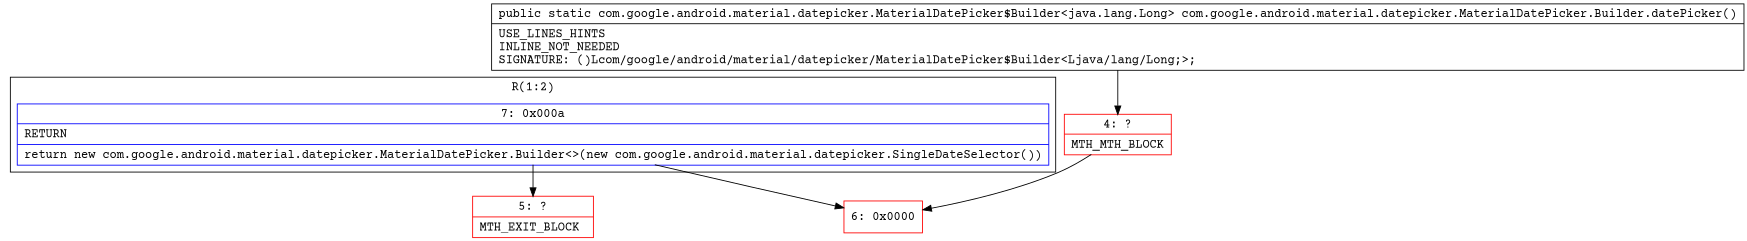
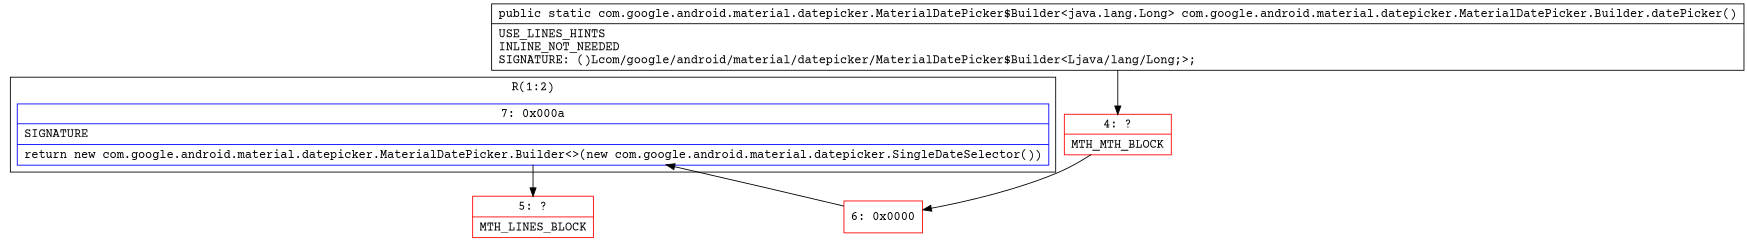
node "7: 0x000a": text "RETURN" -> "SIGNATURE"
edge "7: 0x000a" -> "6: 0x0000": reversed
node "5: ?": text "MTH_EXIT_BLOCK" -> "MTH_LINES_BLOCK"
